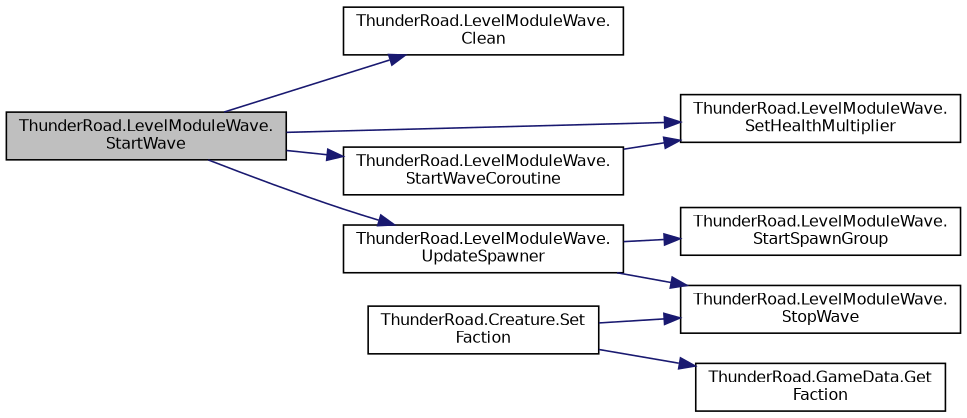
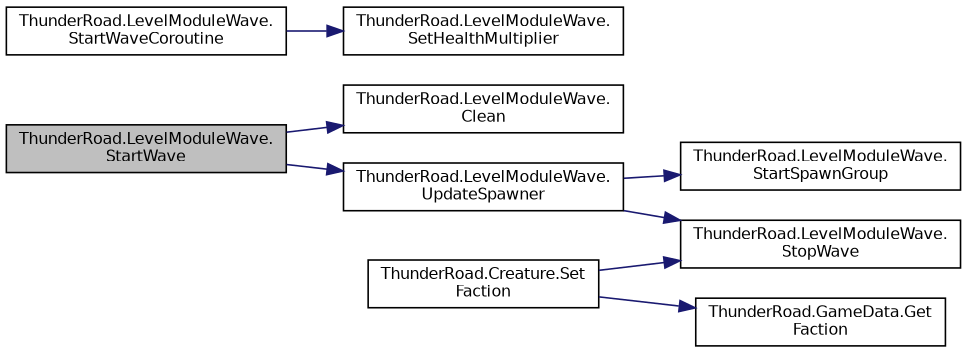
edge "ThunderRoad.LevelModuleWave. StartWave" -> "ThunderRoad.LevelModuleWave. SetHealthMultiplier": removed
edge "ThunderRoad.LevelModuleWave. StartWave" -> "ThunderRoad.LevelModuleWave. StartWaveCoroutine": removed
